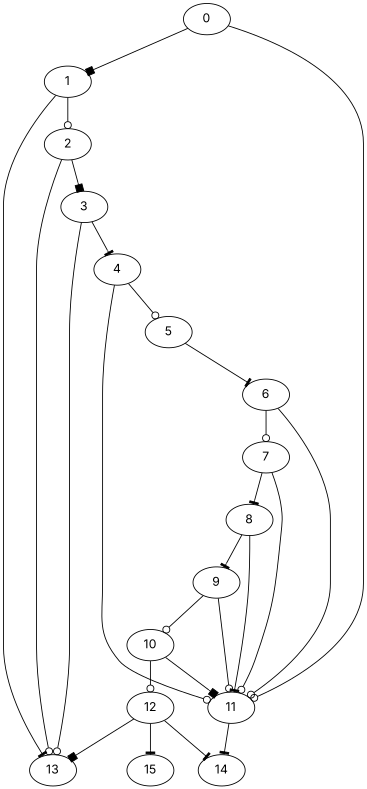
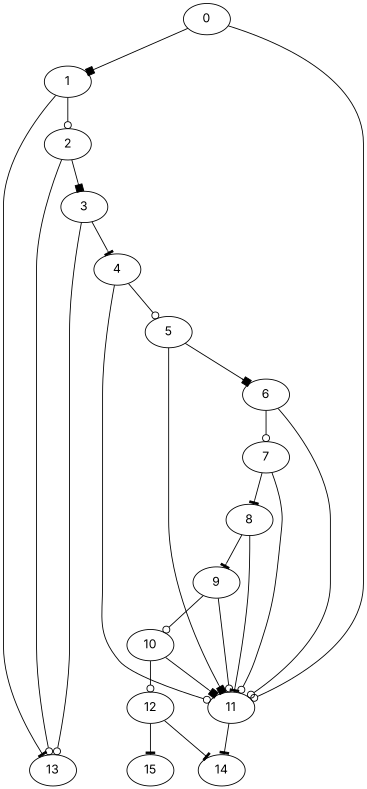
edge "5" -> "6": arrowhead tee -> box
edge "5" -> "11": added
edge "12" -> "13": removed
